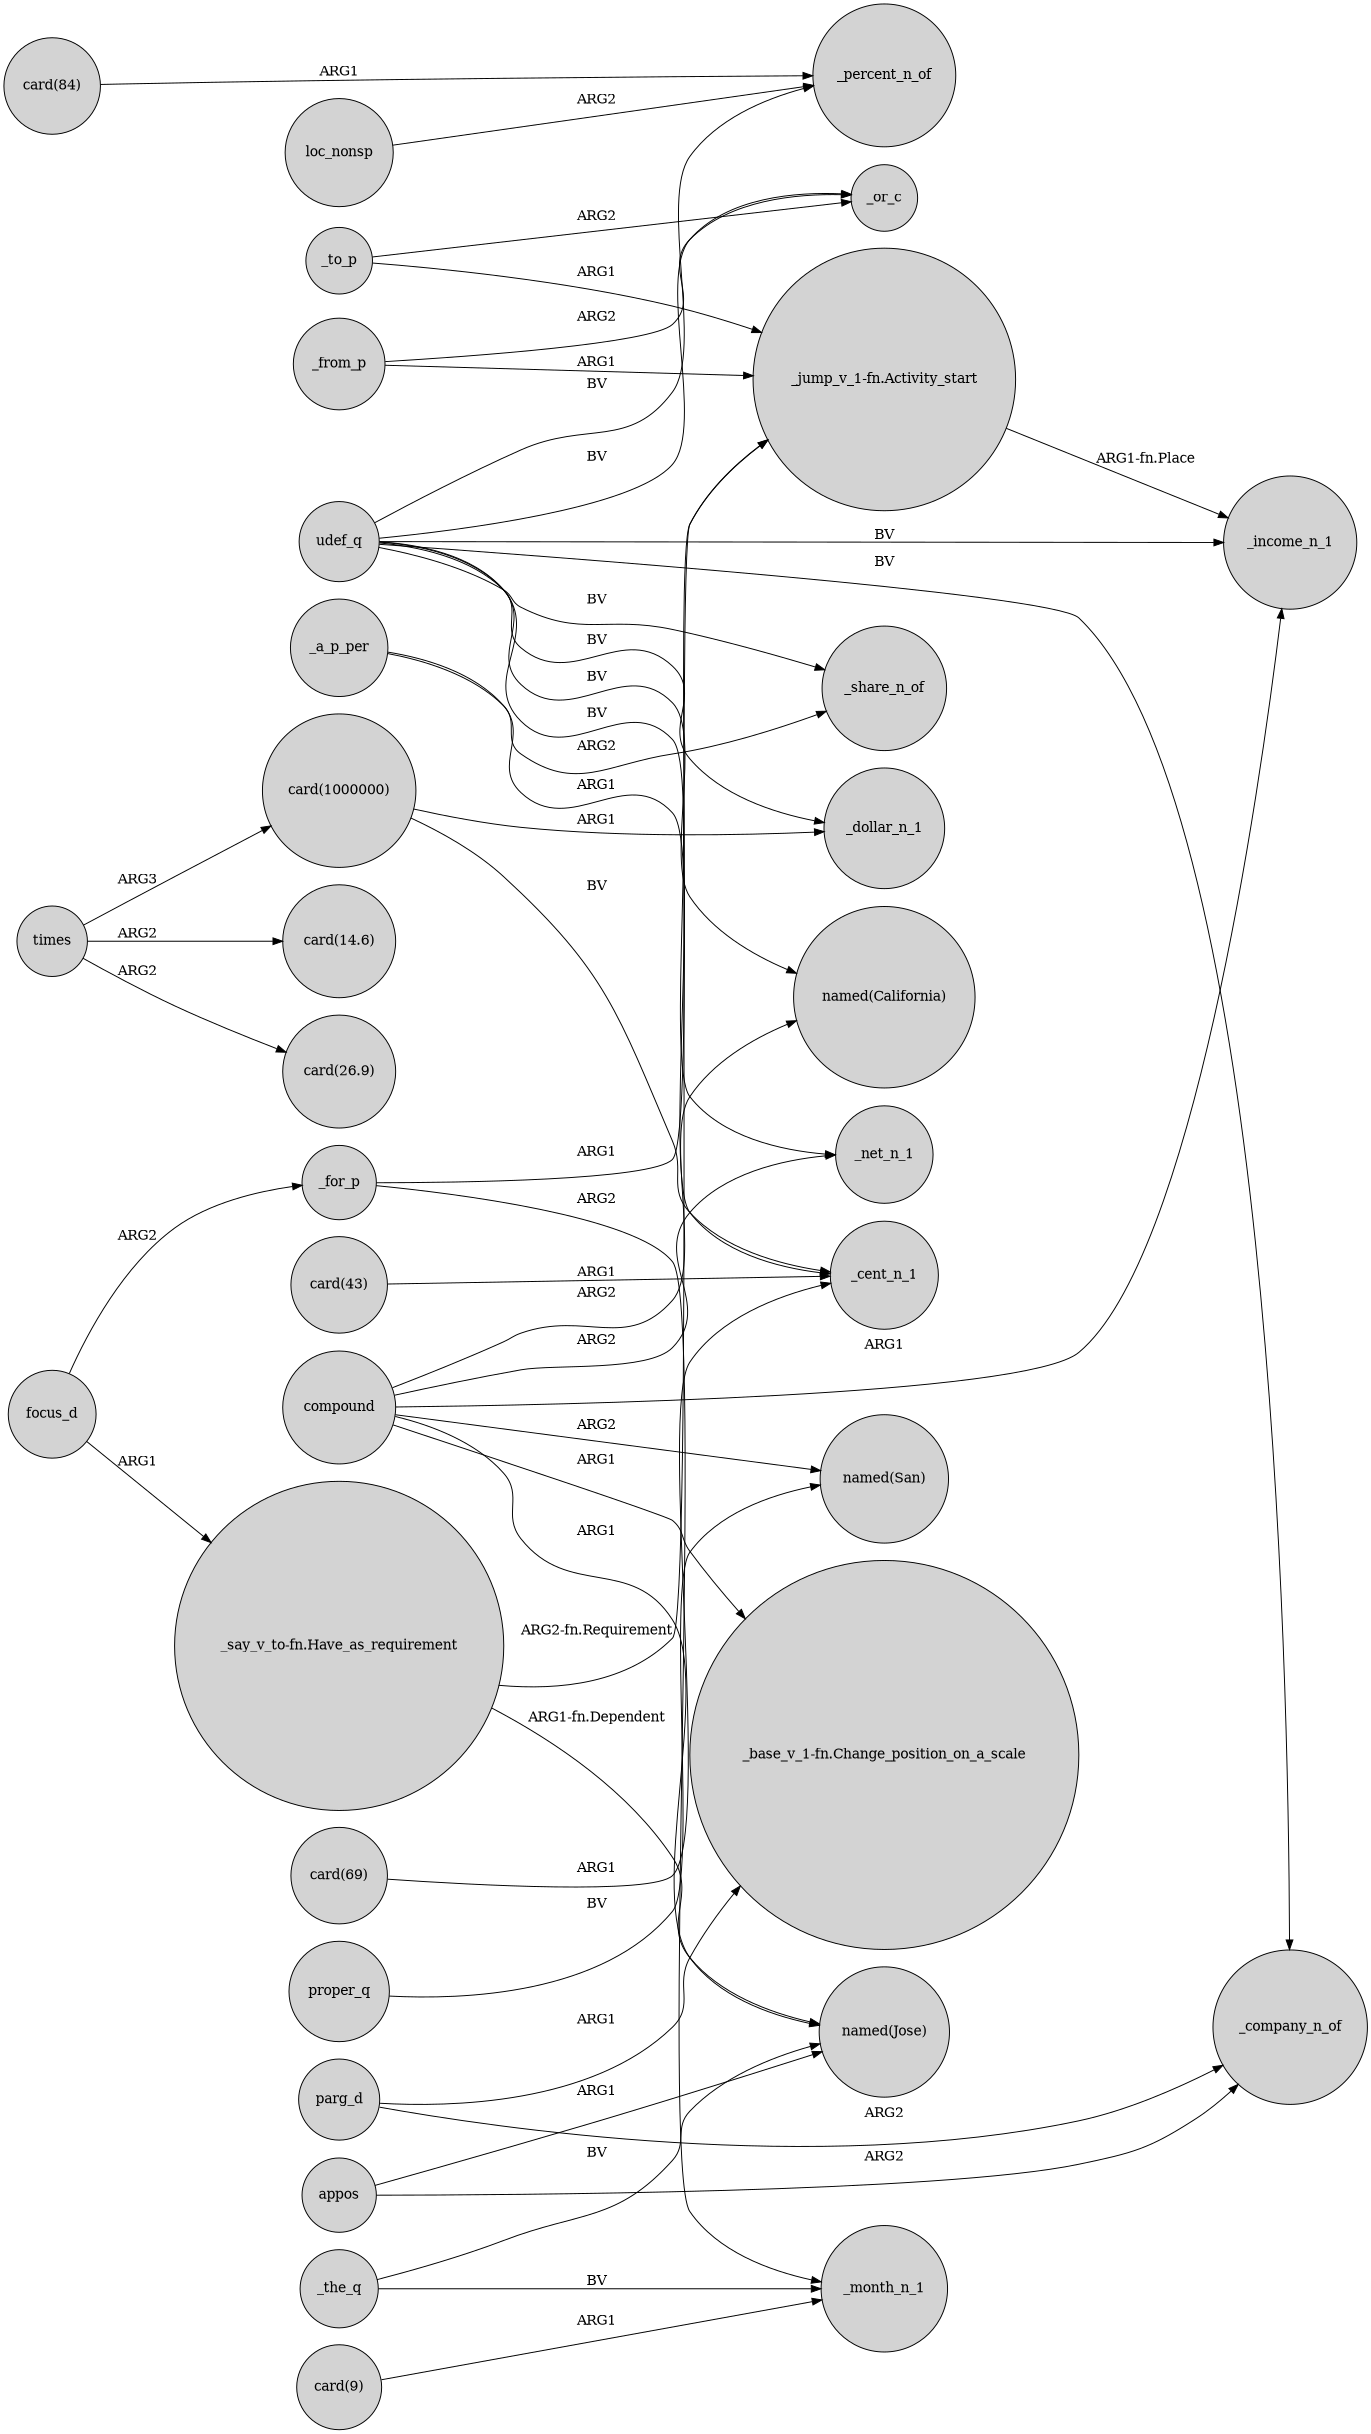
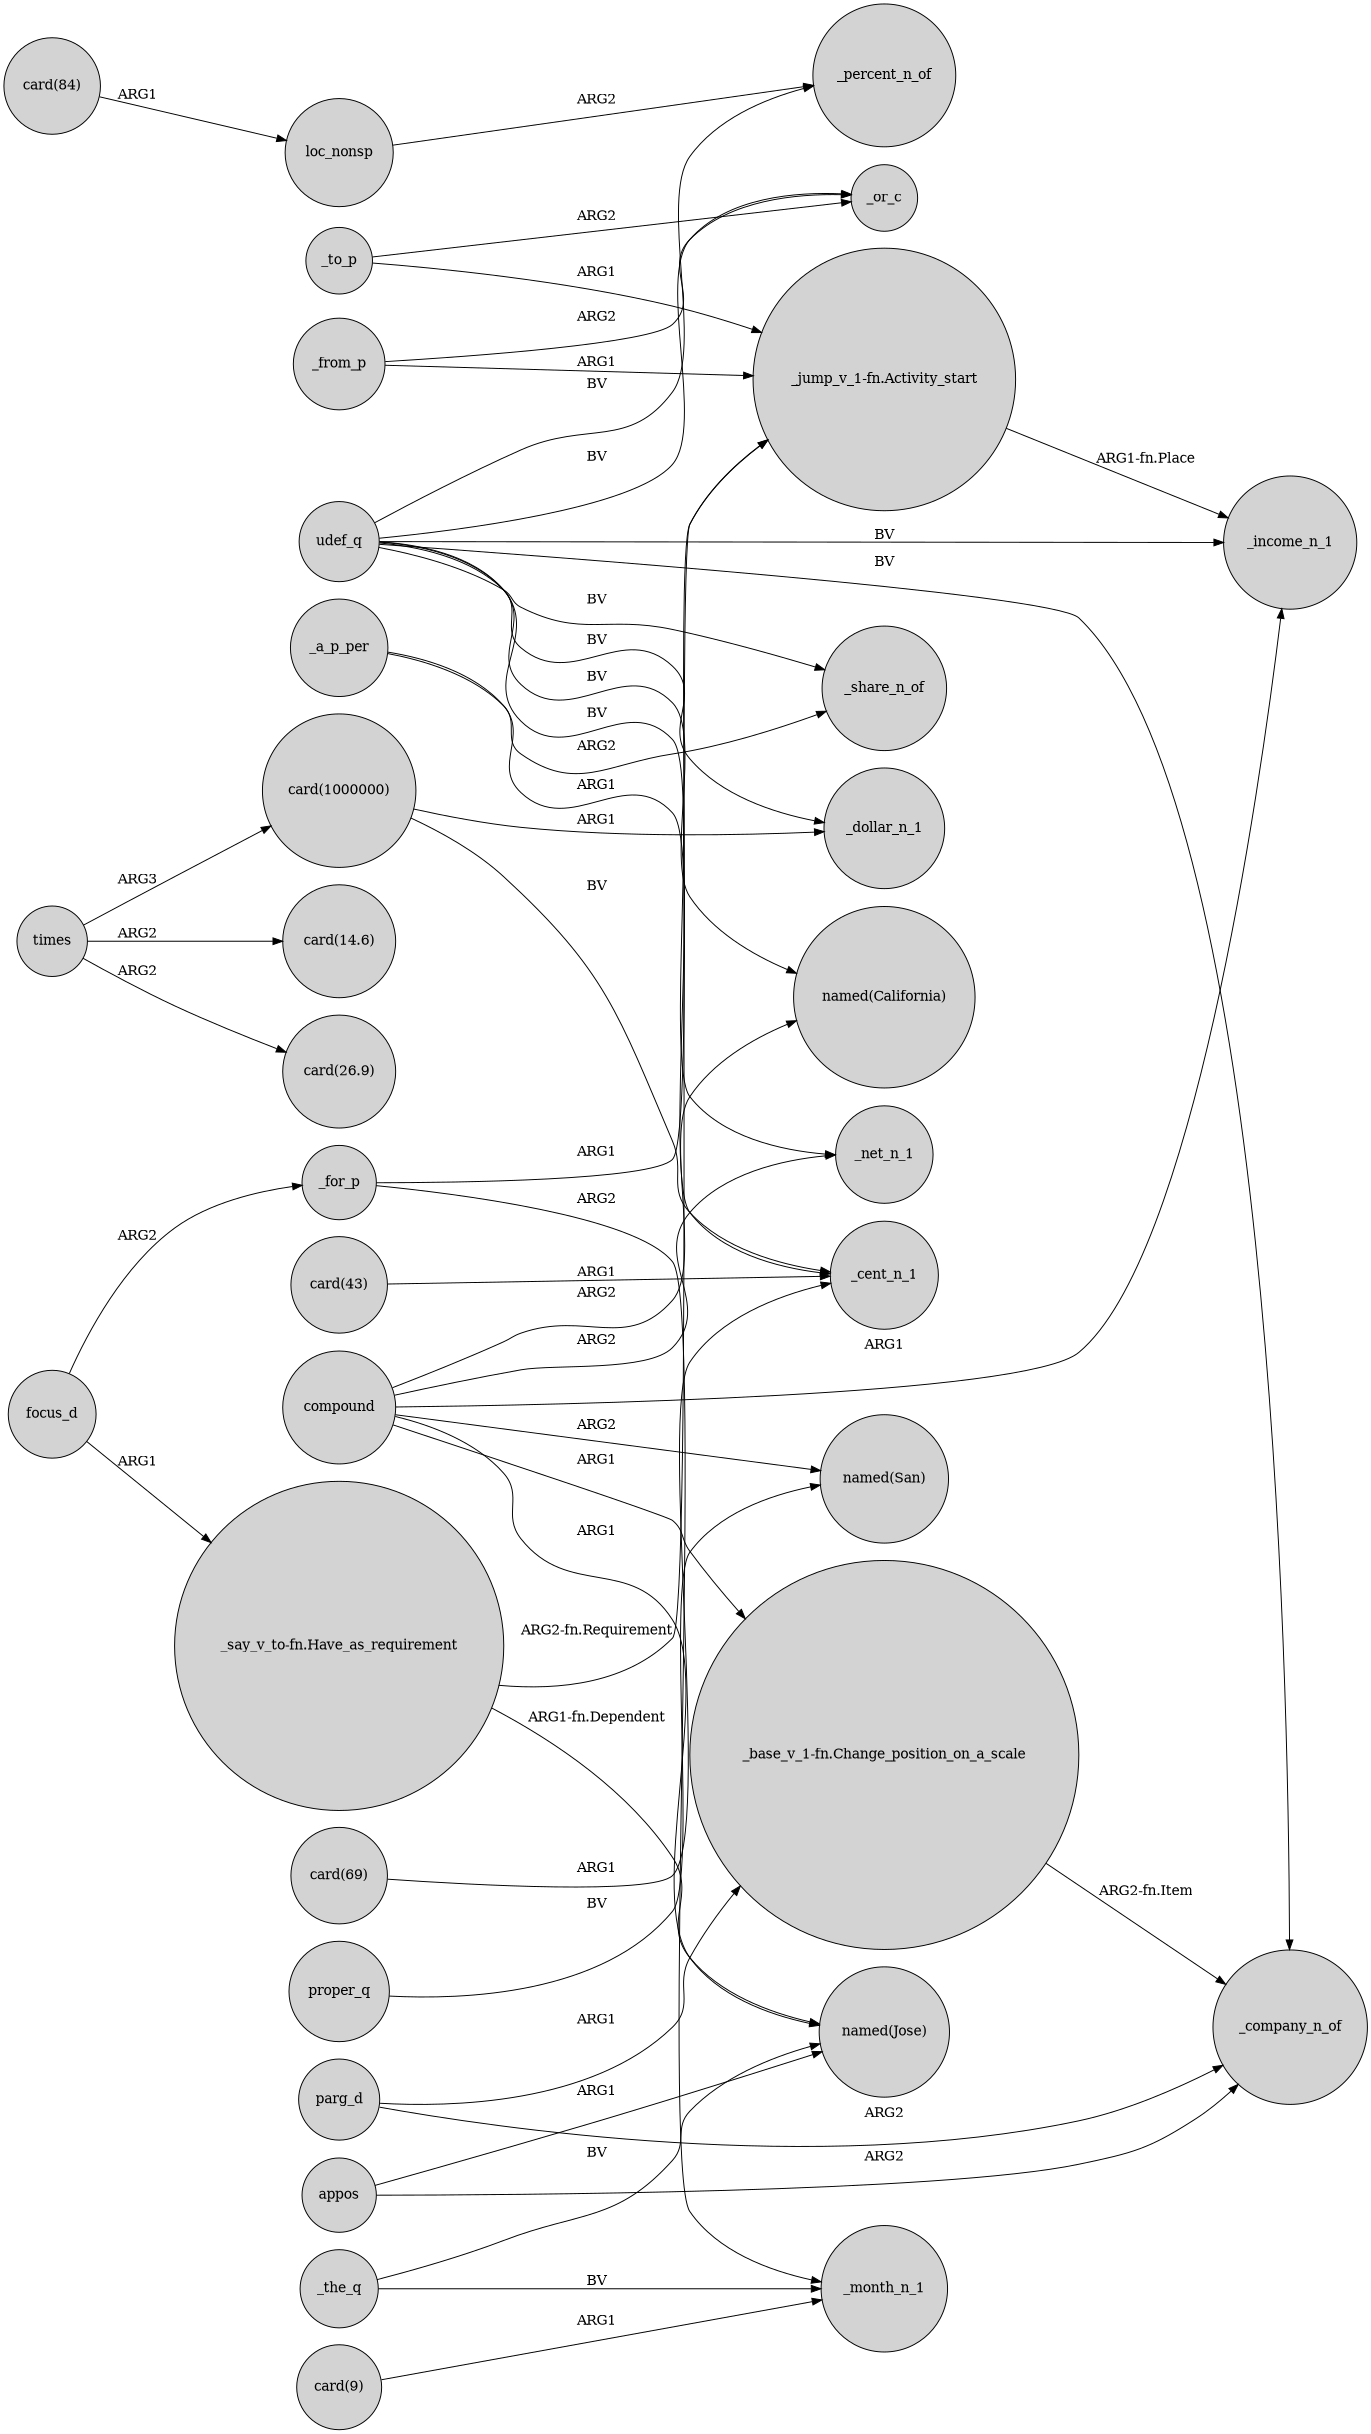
edge "card(84)" -> "_percent_n_of": now "card(84)" -> "loc_nonsp"
edge "_base_v_1-fn.Change_position_on_a_scale" -> "_company_n_of": added, label "ARG2-fn.Item"
